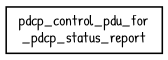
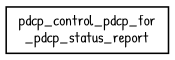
node "pdcp_control_pdu_for _pdcp_status_report": label "pdcp_control_pdu_for _pdcp_status_report" -> "pdcp_control_pdcp_for _pdcp_status_report"
